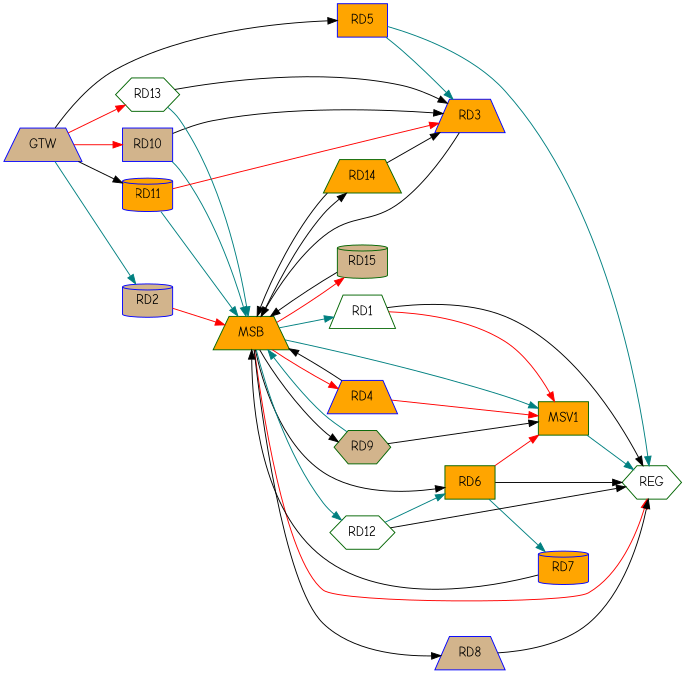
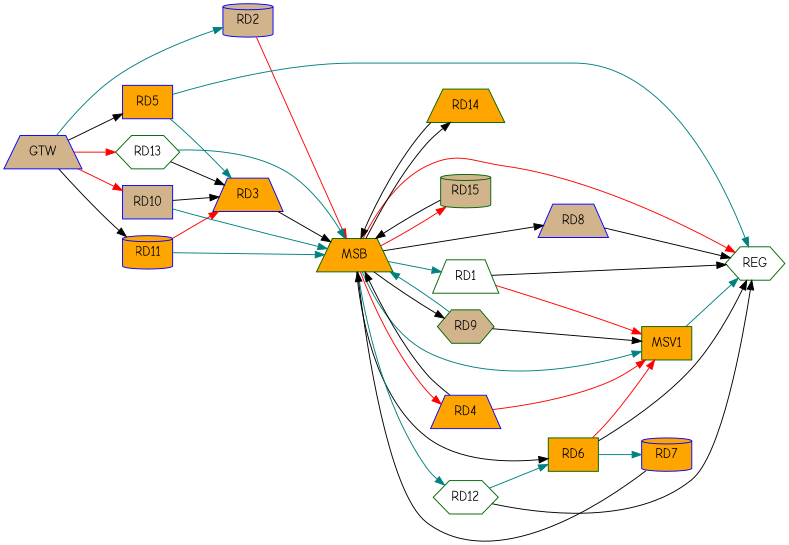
edge "RD14" -> "RD3": removed
